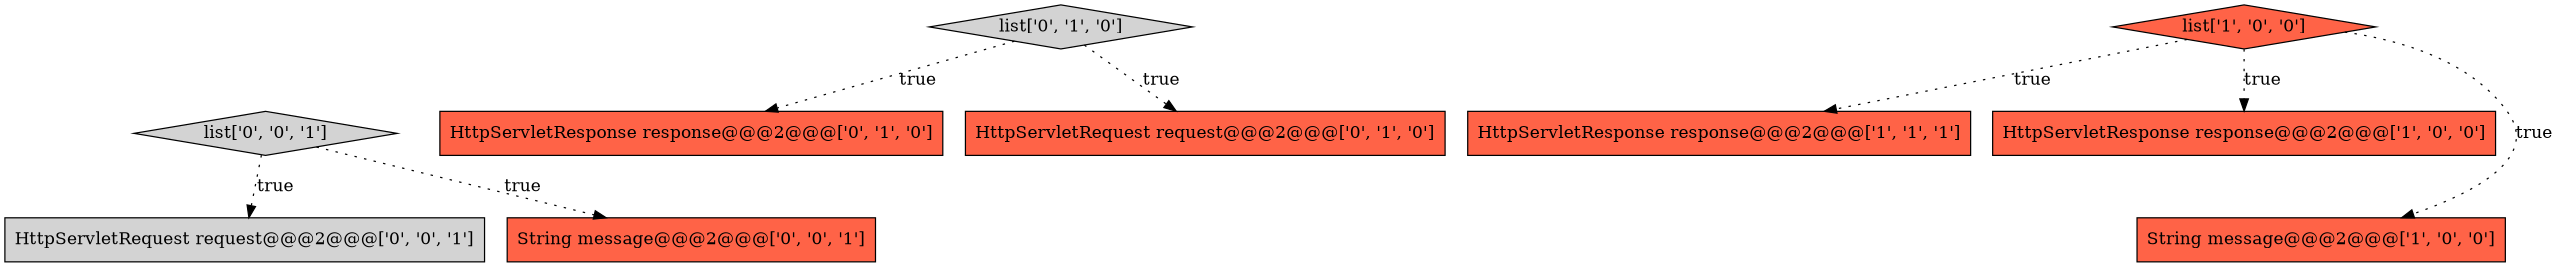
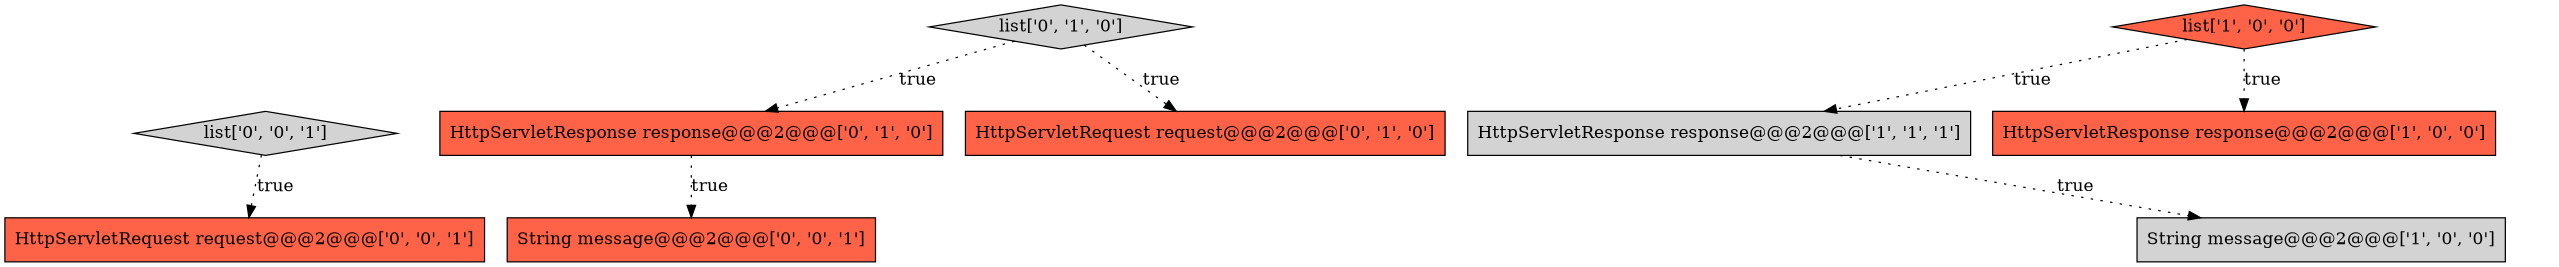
edge "list['1', '0', '0']" -> "String message@@@2@@@['1', '0', '0']": now "HttpServletResponse response@@@2@@@['1', '1', '1']" -> "String message@@@2@@@['1', '0', '0']"
node "HttpServletResponse response@@@2@@@['1', '1', '1']": fillcolor tomato -> lightgray
edge "list['0', '0', '1']" -> "String message@@@2@@@['0', '0', '1']": now "HttpServletResponse response@@@2@@@['0', '1', '0']" -> "String message@@@2@@@['0', '0', '1']"
node "HttpServletRequest request@@@2@@@['0', '0', '1']": fillcolor lightgray -> tomato
node "String message@@@2@@@['1', '0', '0']": fillcolor tomato -> lightgray
